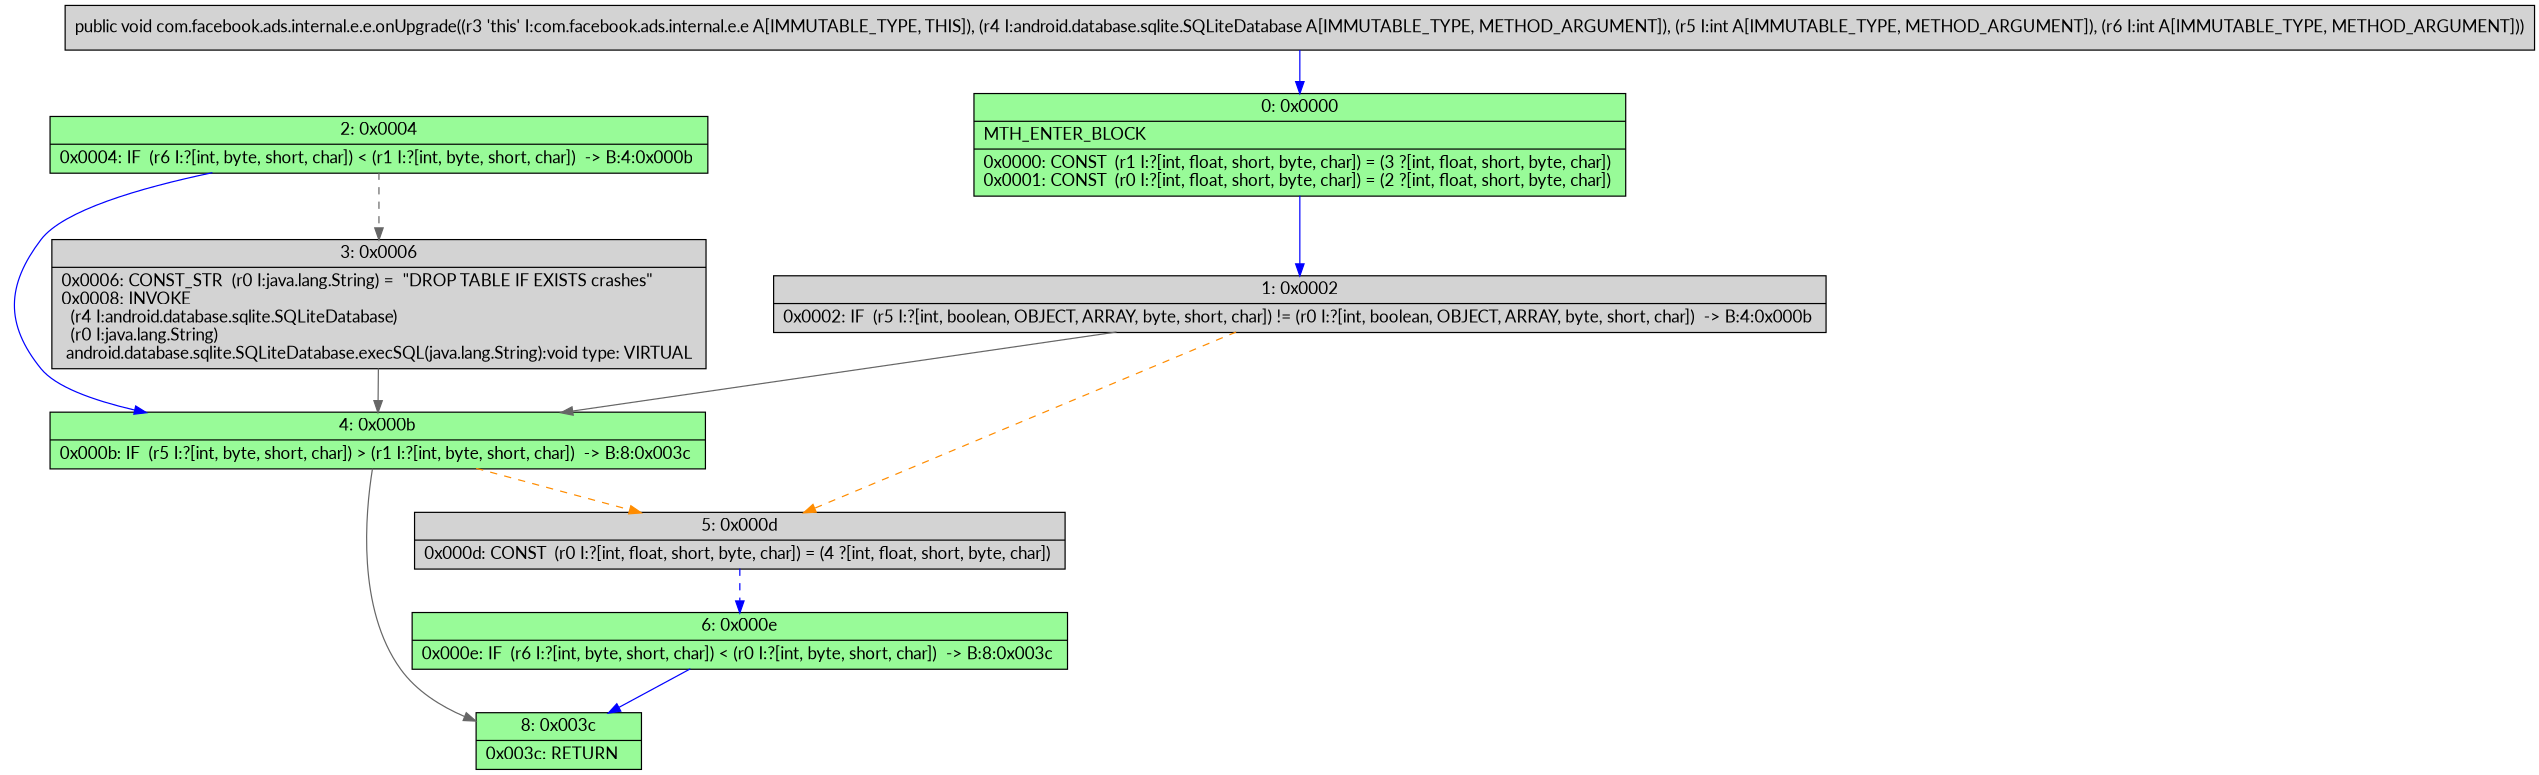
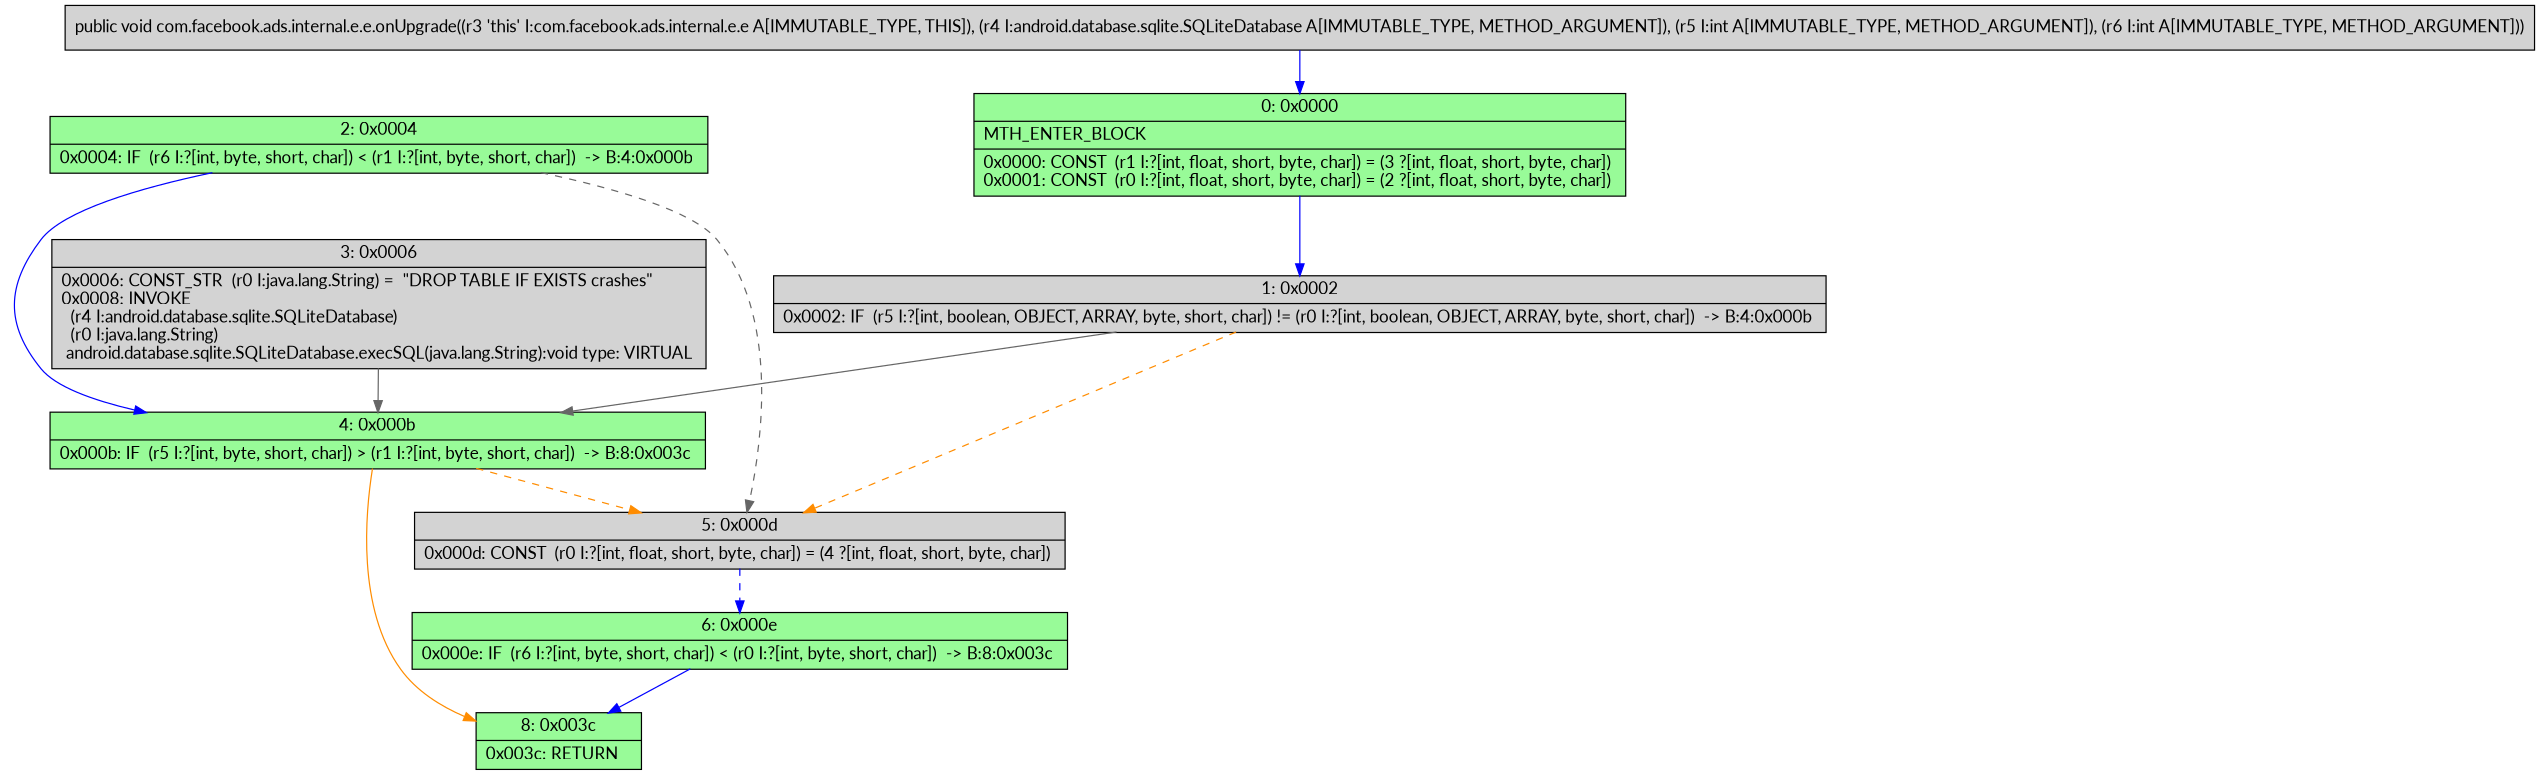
edge "2: 0x0004" -> "3: 0x0006": now "2: 0x0004" -> "5: 0x000d"
edge "4: 0x000b" -> "8: 0x003c": color gray40 -> darkorange
